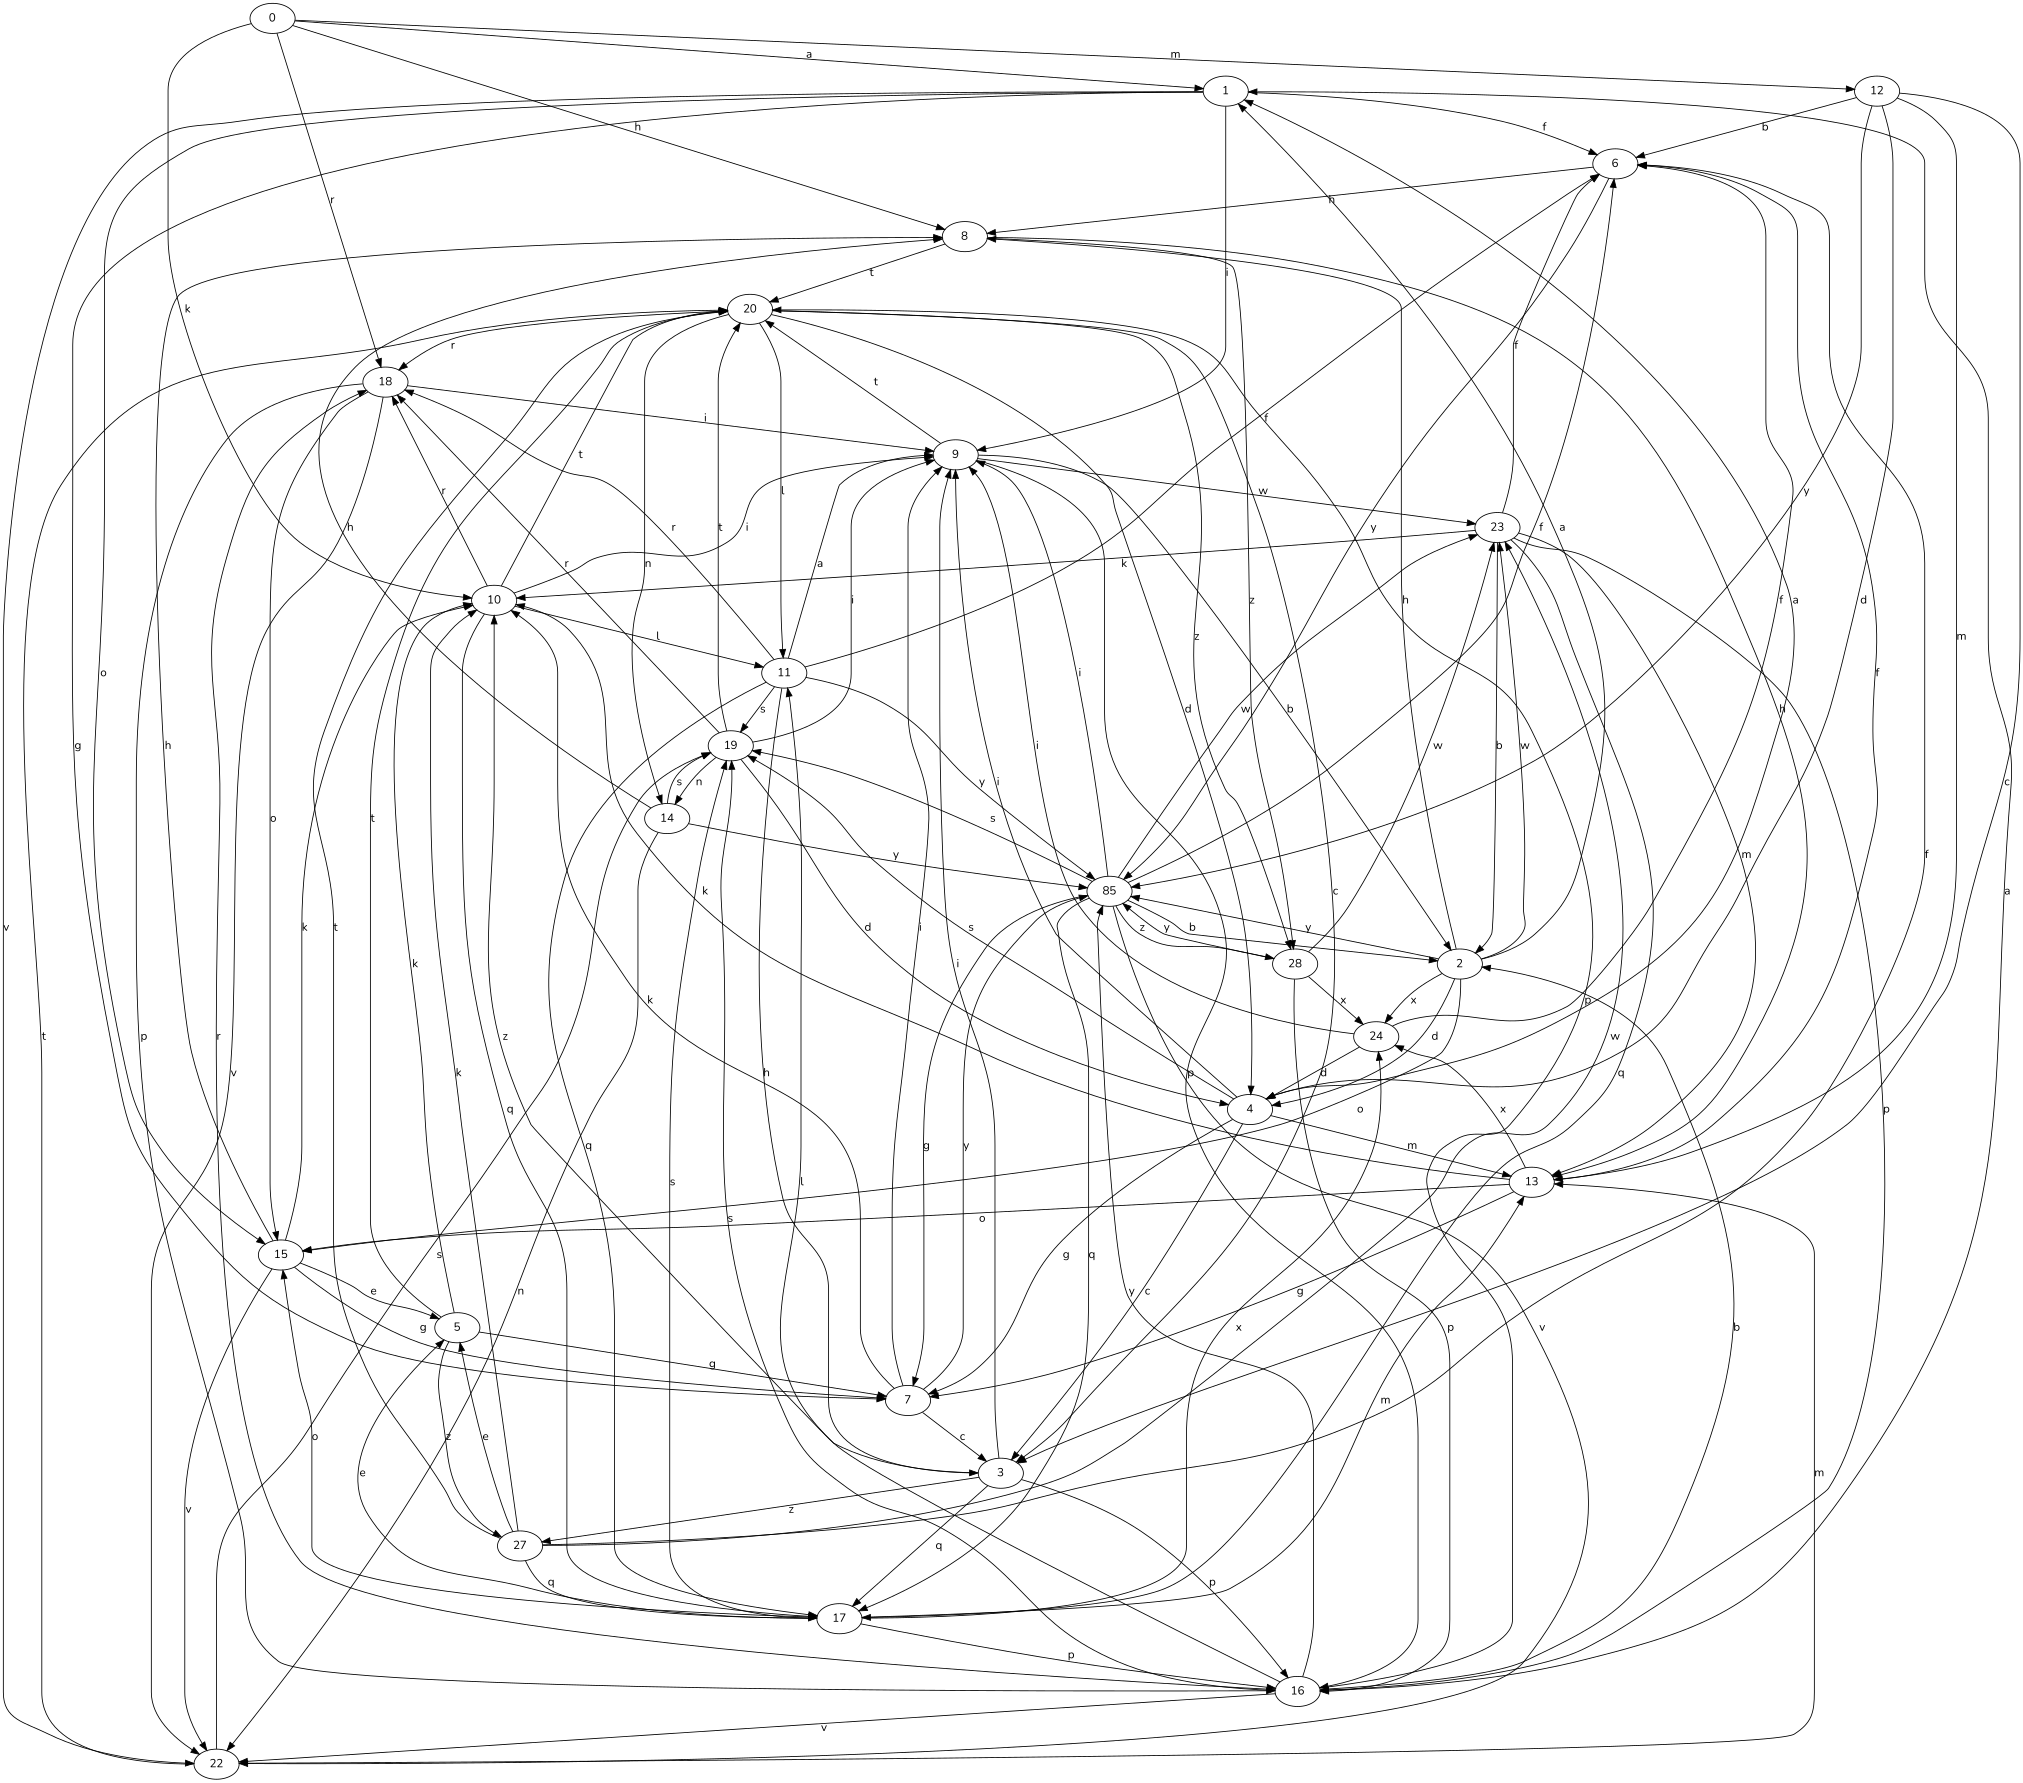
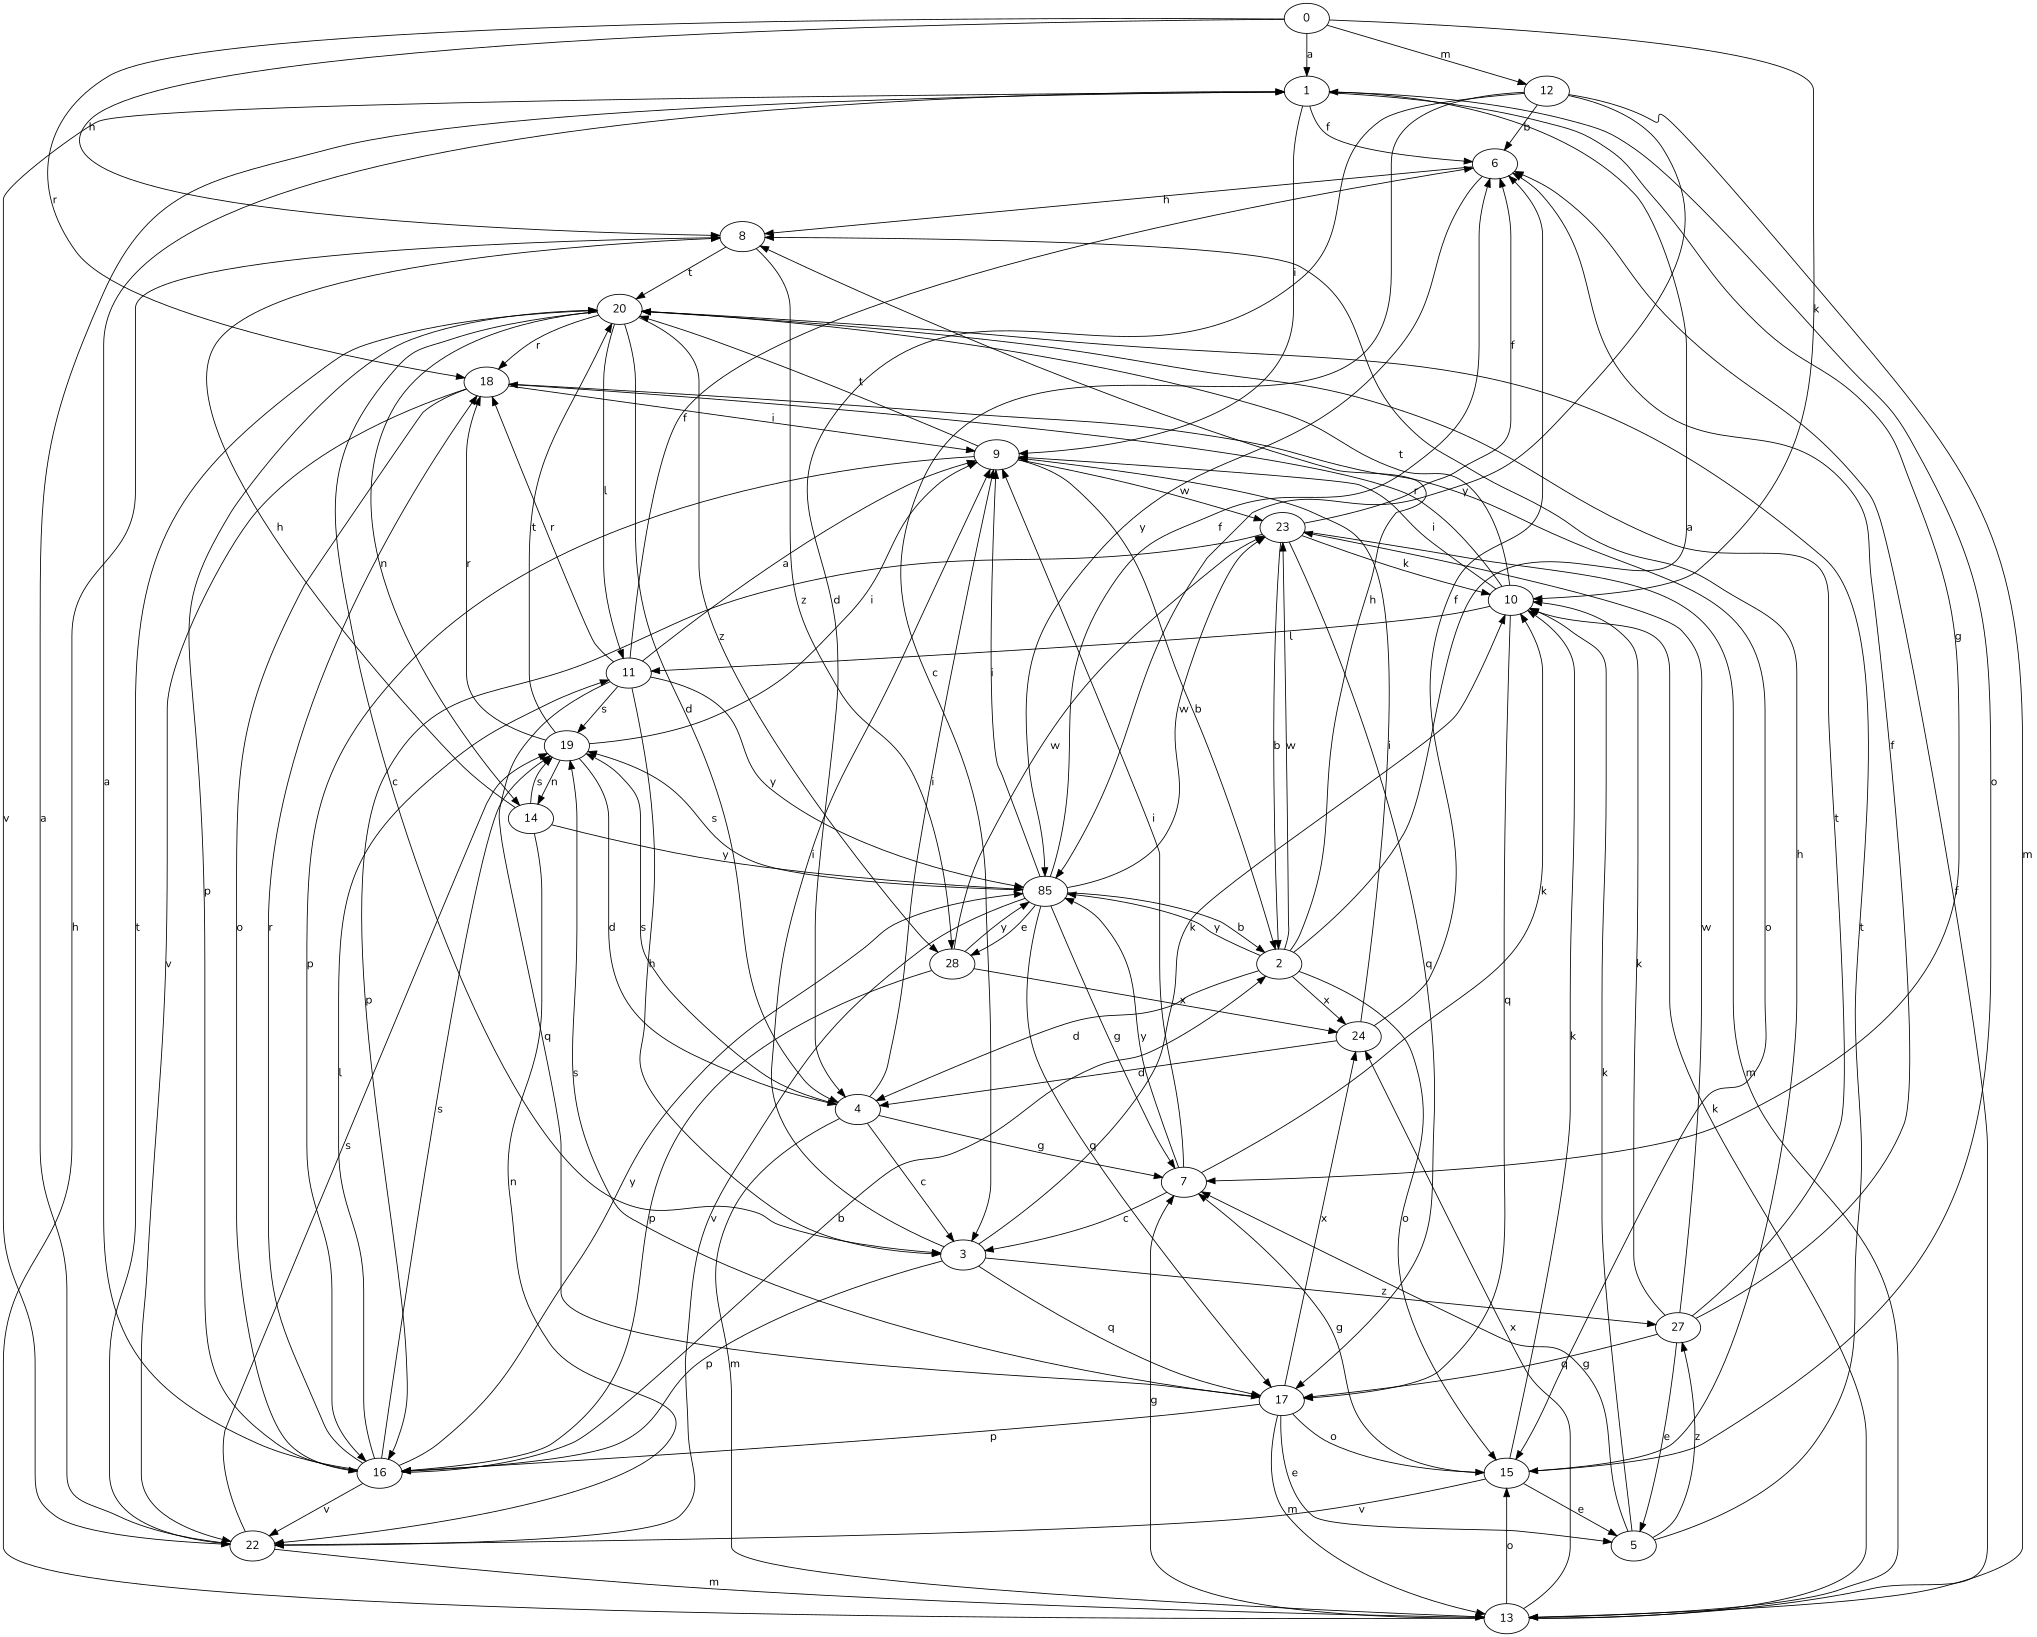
edge "8" -> "13": reversed
edge "4" -> "1": now "22" -> "1"
edge "85" -> "28": label "z" -> "e"
edge "18" -> "16": label "p" -> "o"
edge "3" -> "10": label "z" -> "k"
